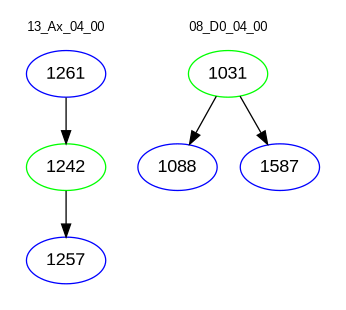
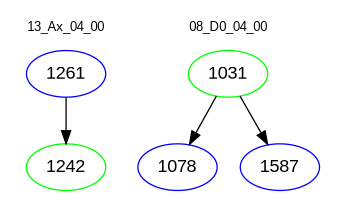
node "1088": label "1088" -> "1078"
node "1257": removed
